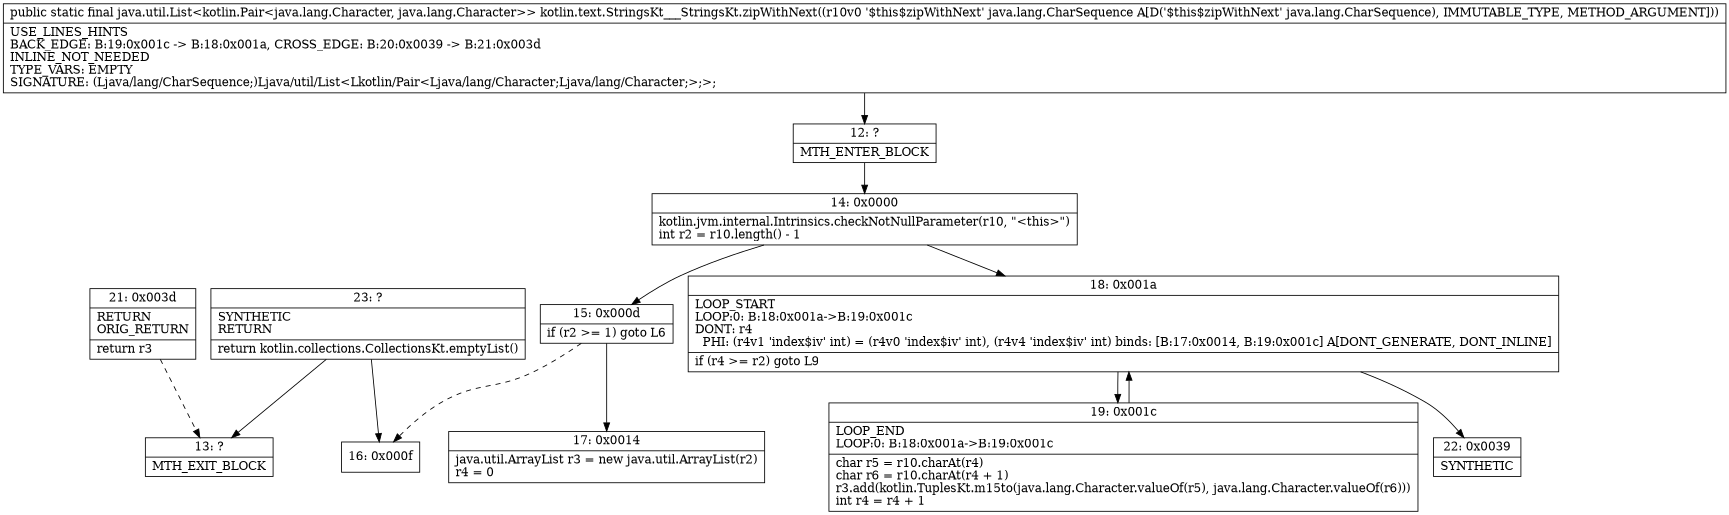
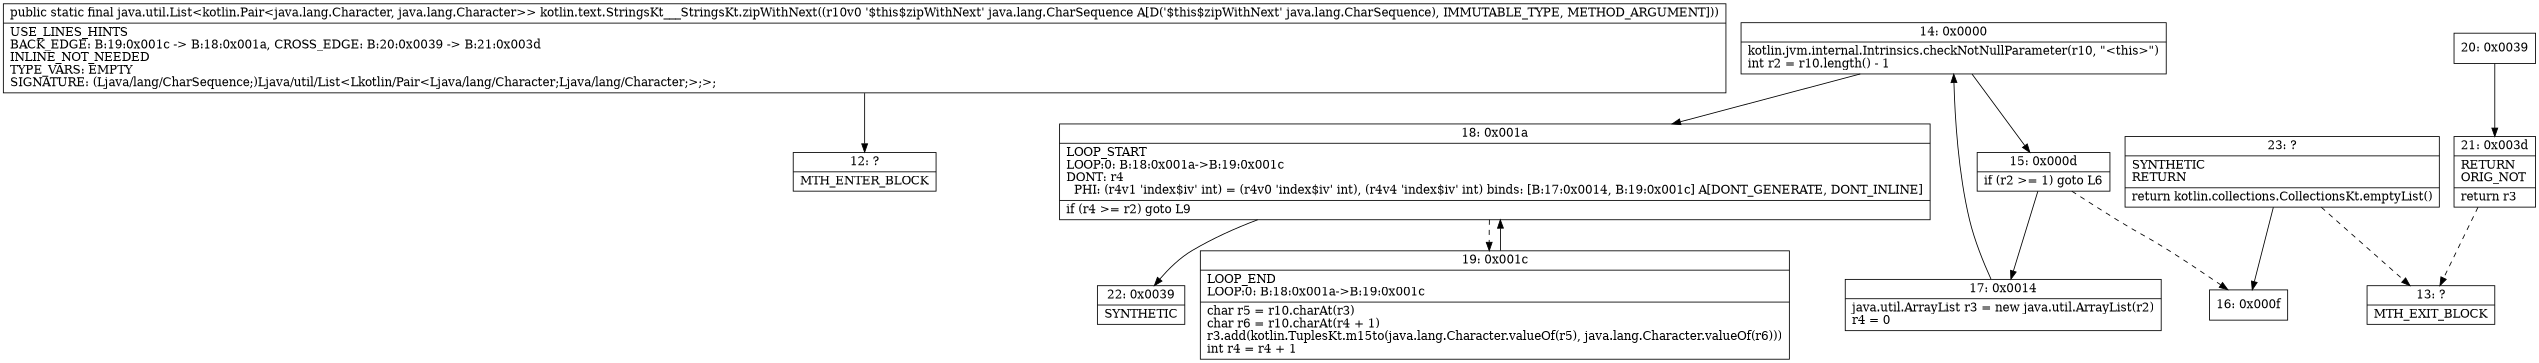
node "20: 0x0039": added
edge "12: ?" -> "14: 0x0000": now "17: 0x0014" -> "14: 0x0000"
node "21: 0x003d": text "ORIG_RETURN" -> "ORIG_NOT"
edge "18: 0x001a" -> "19: 0x001c": style solid -> dashed
edge "23: ?" -> "13: ?": style solid -> dashed
node "19: 0x001c": text "char r5 = r10.charAt(r4)" -> "char r5 = r10.charAt(r3)"
